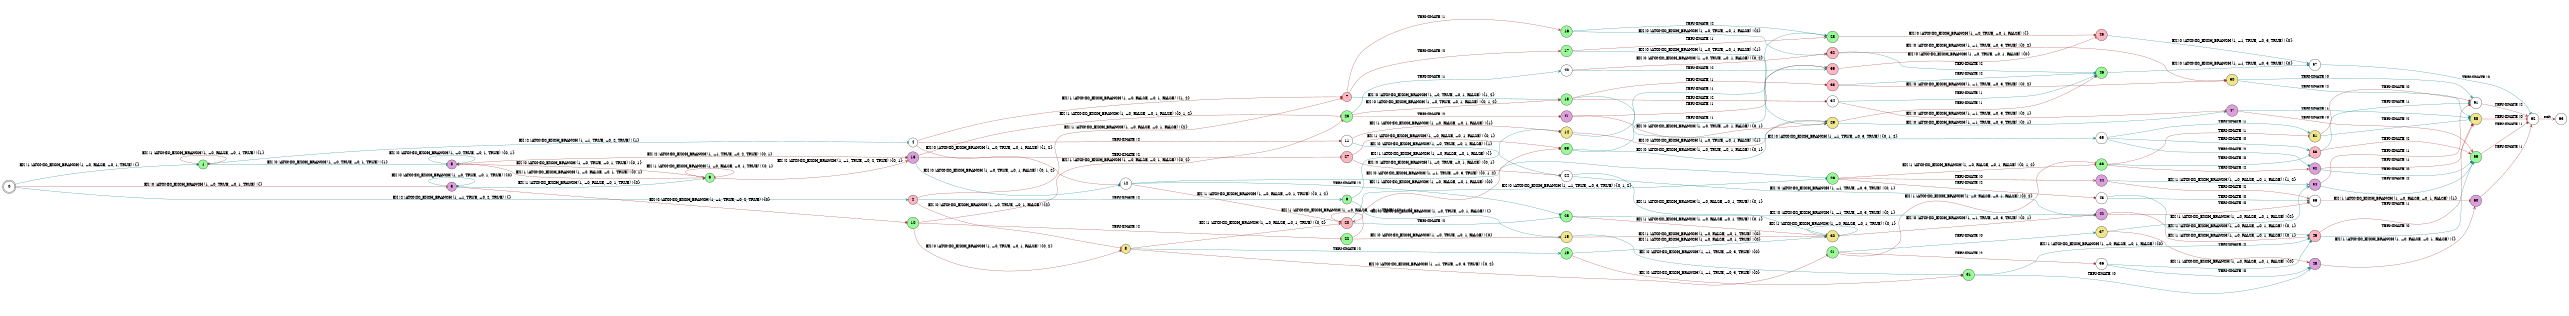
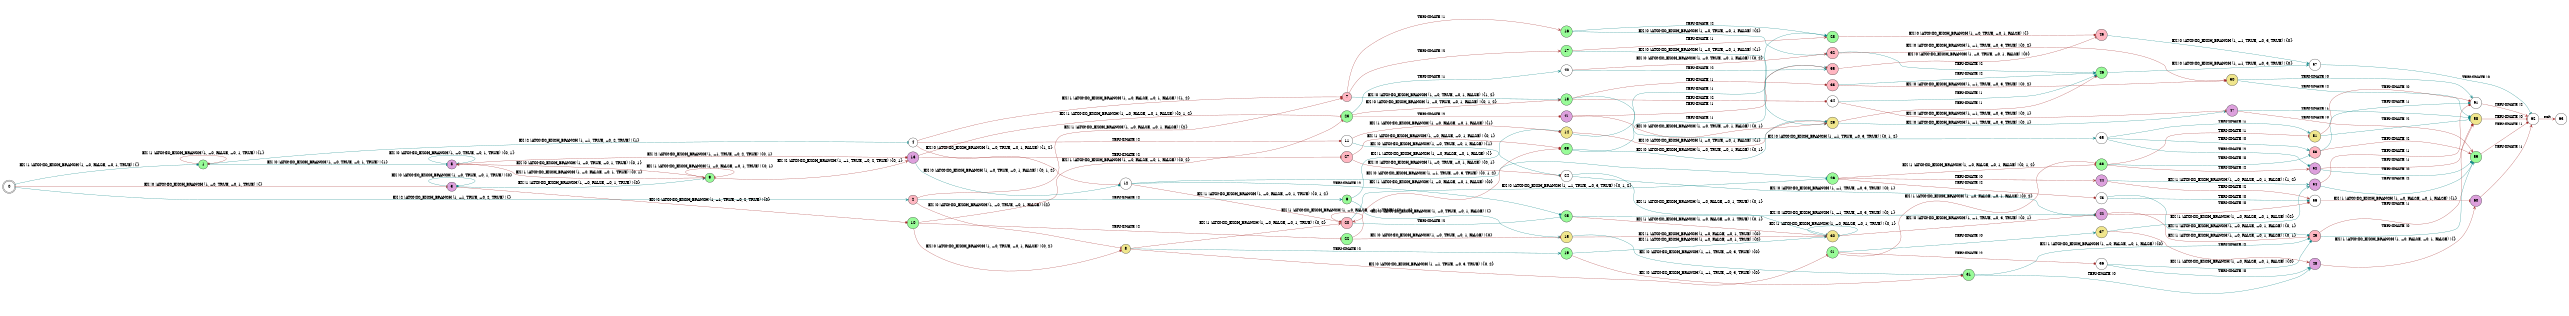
edge "46" -> "57": arrowhead dot -> vee
edge "32" -> "46": arrowhead tee -> vee
